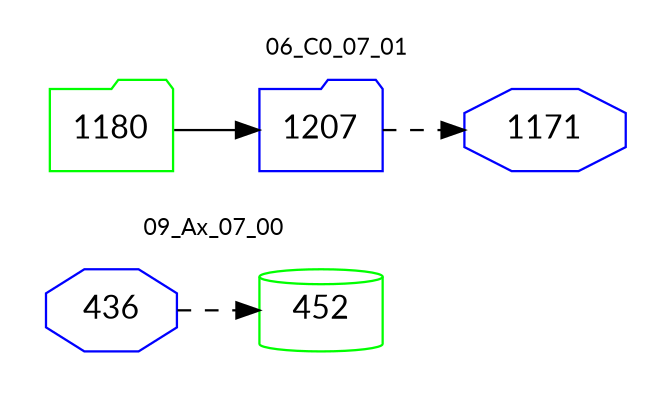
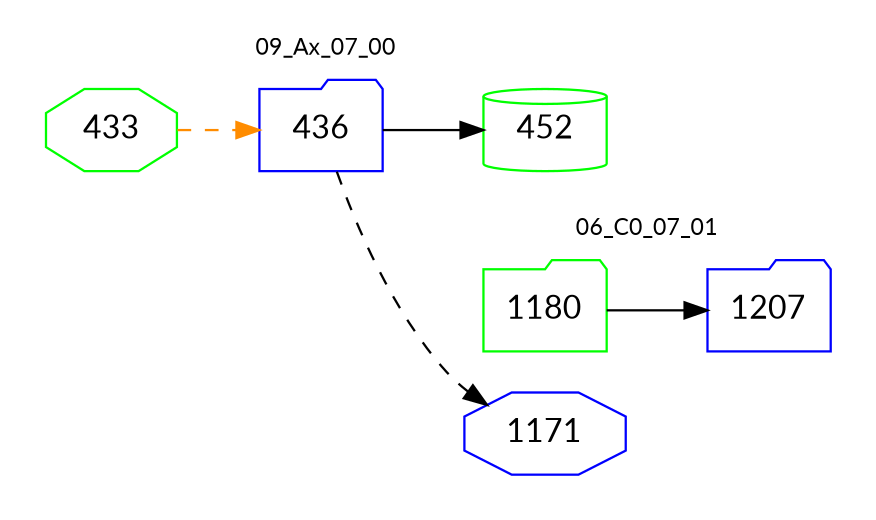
node "433": added
edge "1207" -> "1171": now "436" -> "1171"
node "436": shape octagon -> folder
edge "436" -> "452": style dashed -> solid
